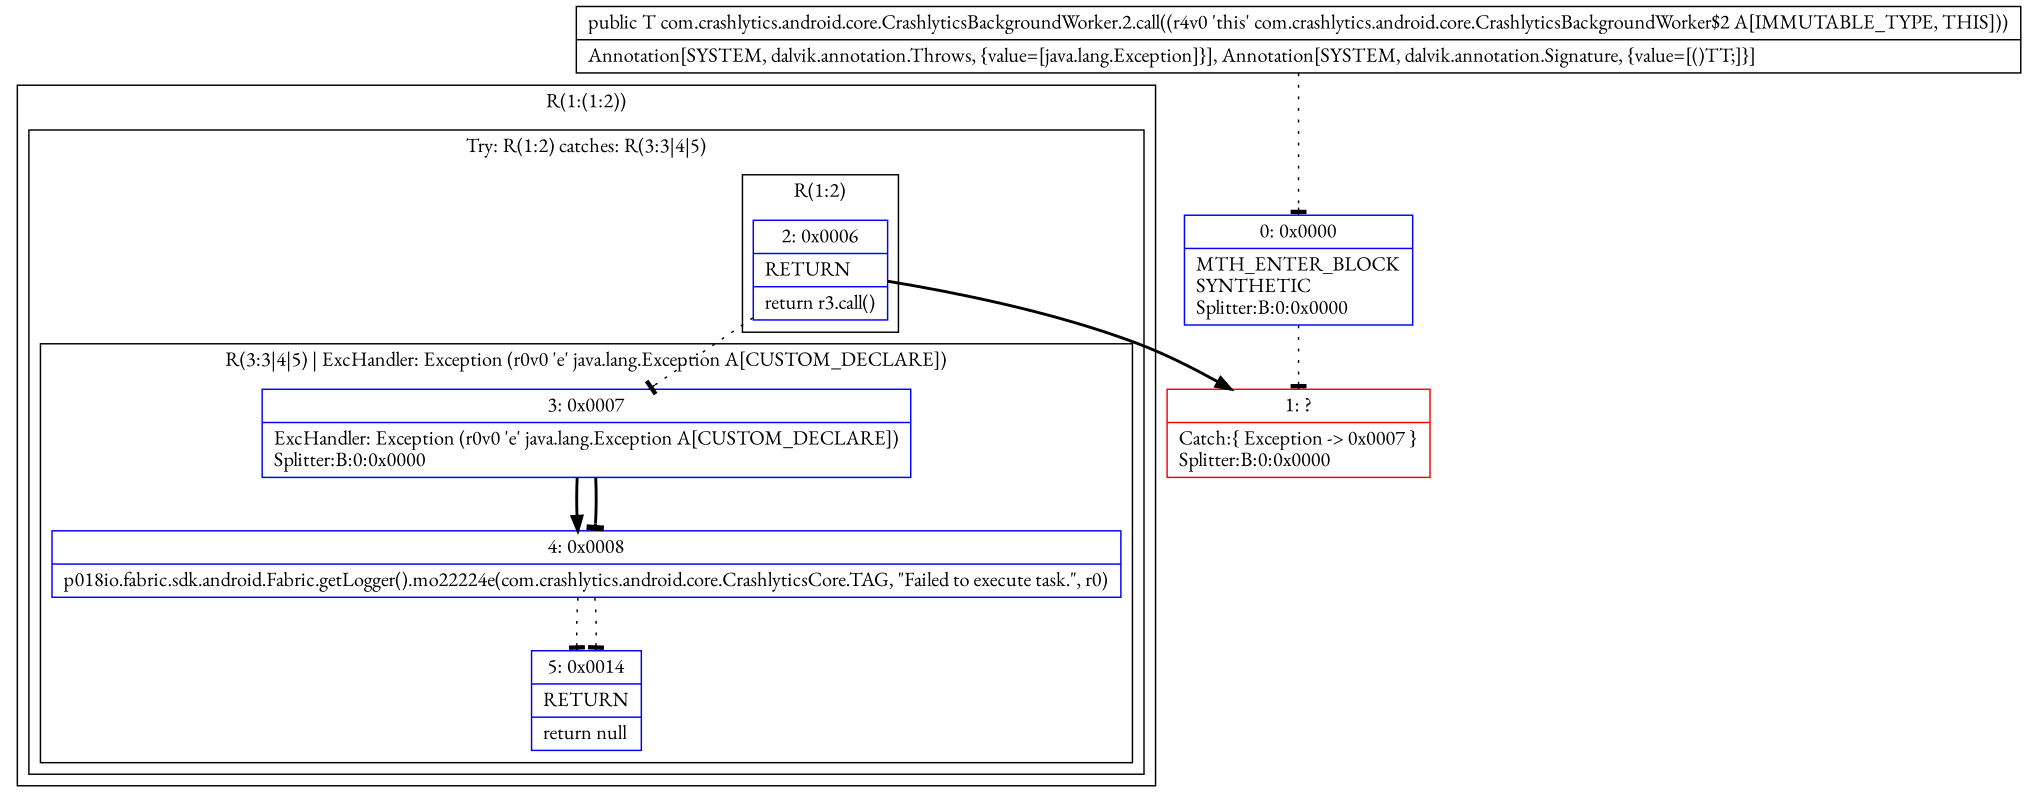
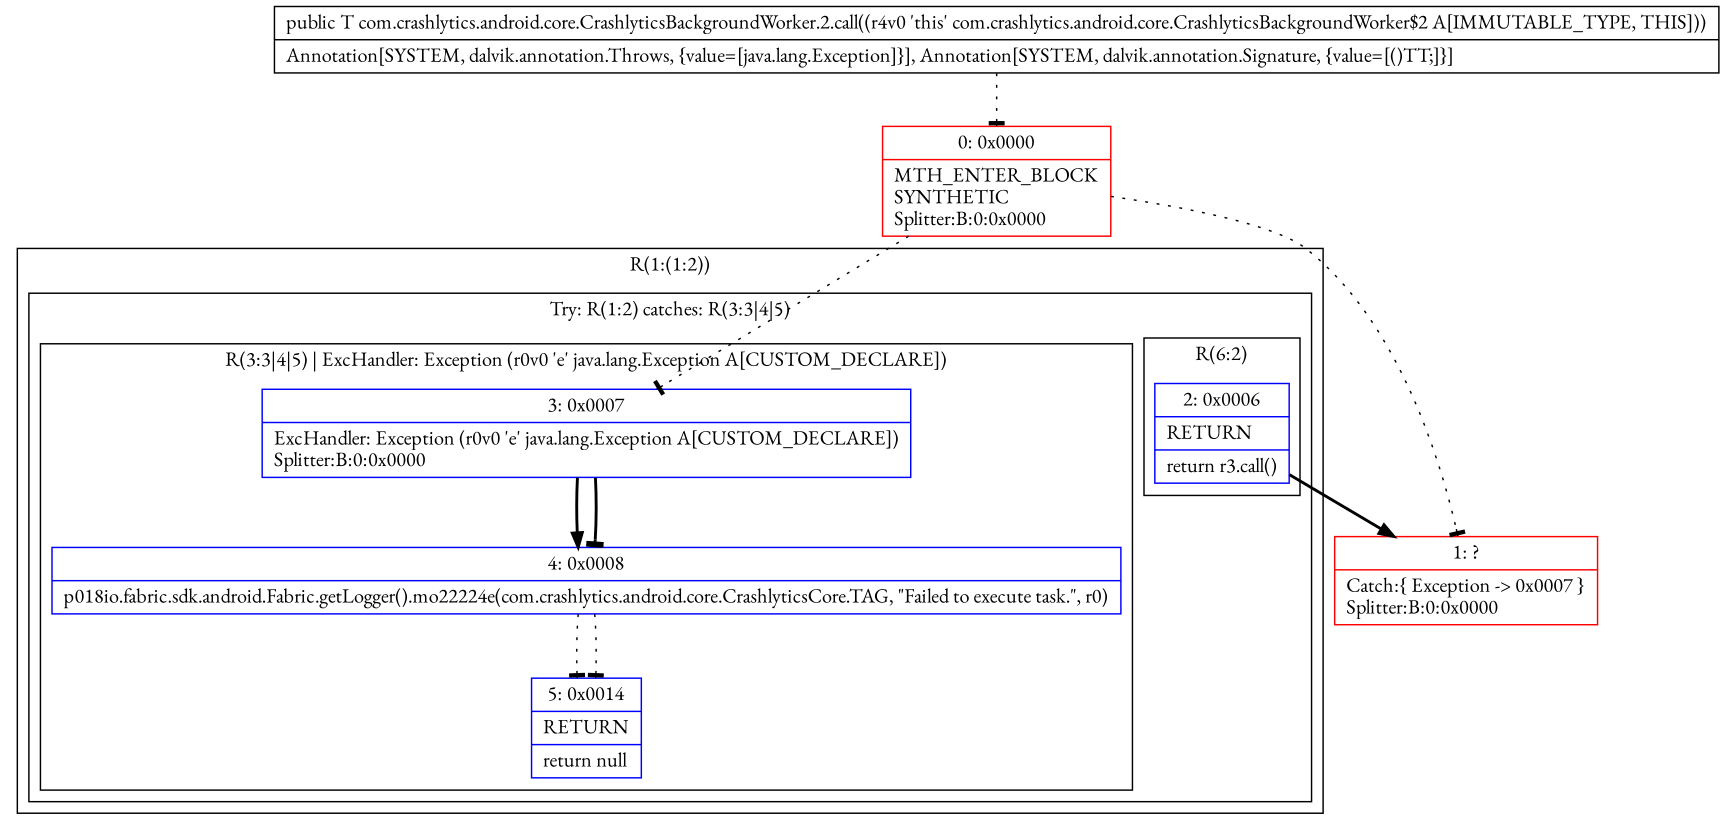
cluster "R(1:2)": label "R(1:2)" -> "R(6:2)"
node "0: 0x0000": color blue -> red
edge "2: 0x0006" -> "3: 0x0007": now "0: 0x0000" -> "3: 0x0007"
